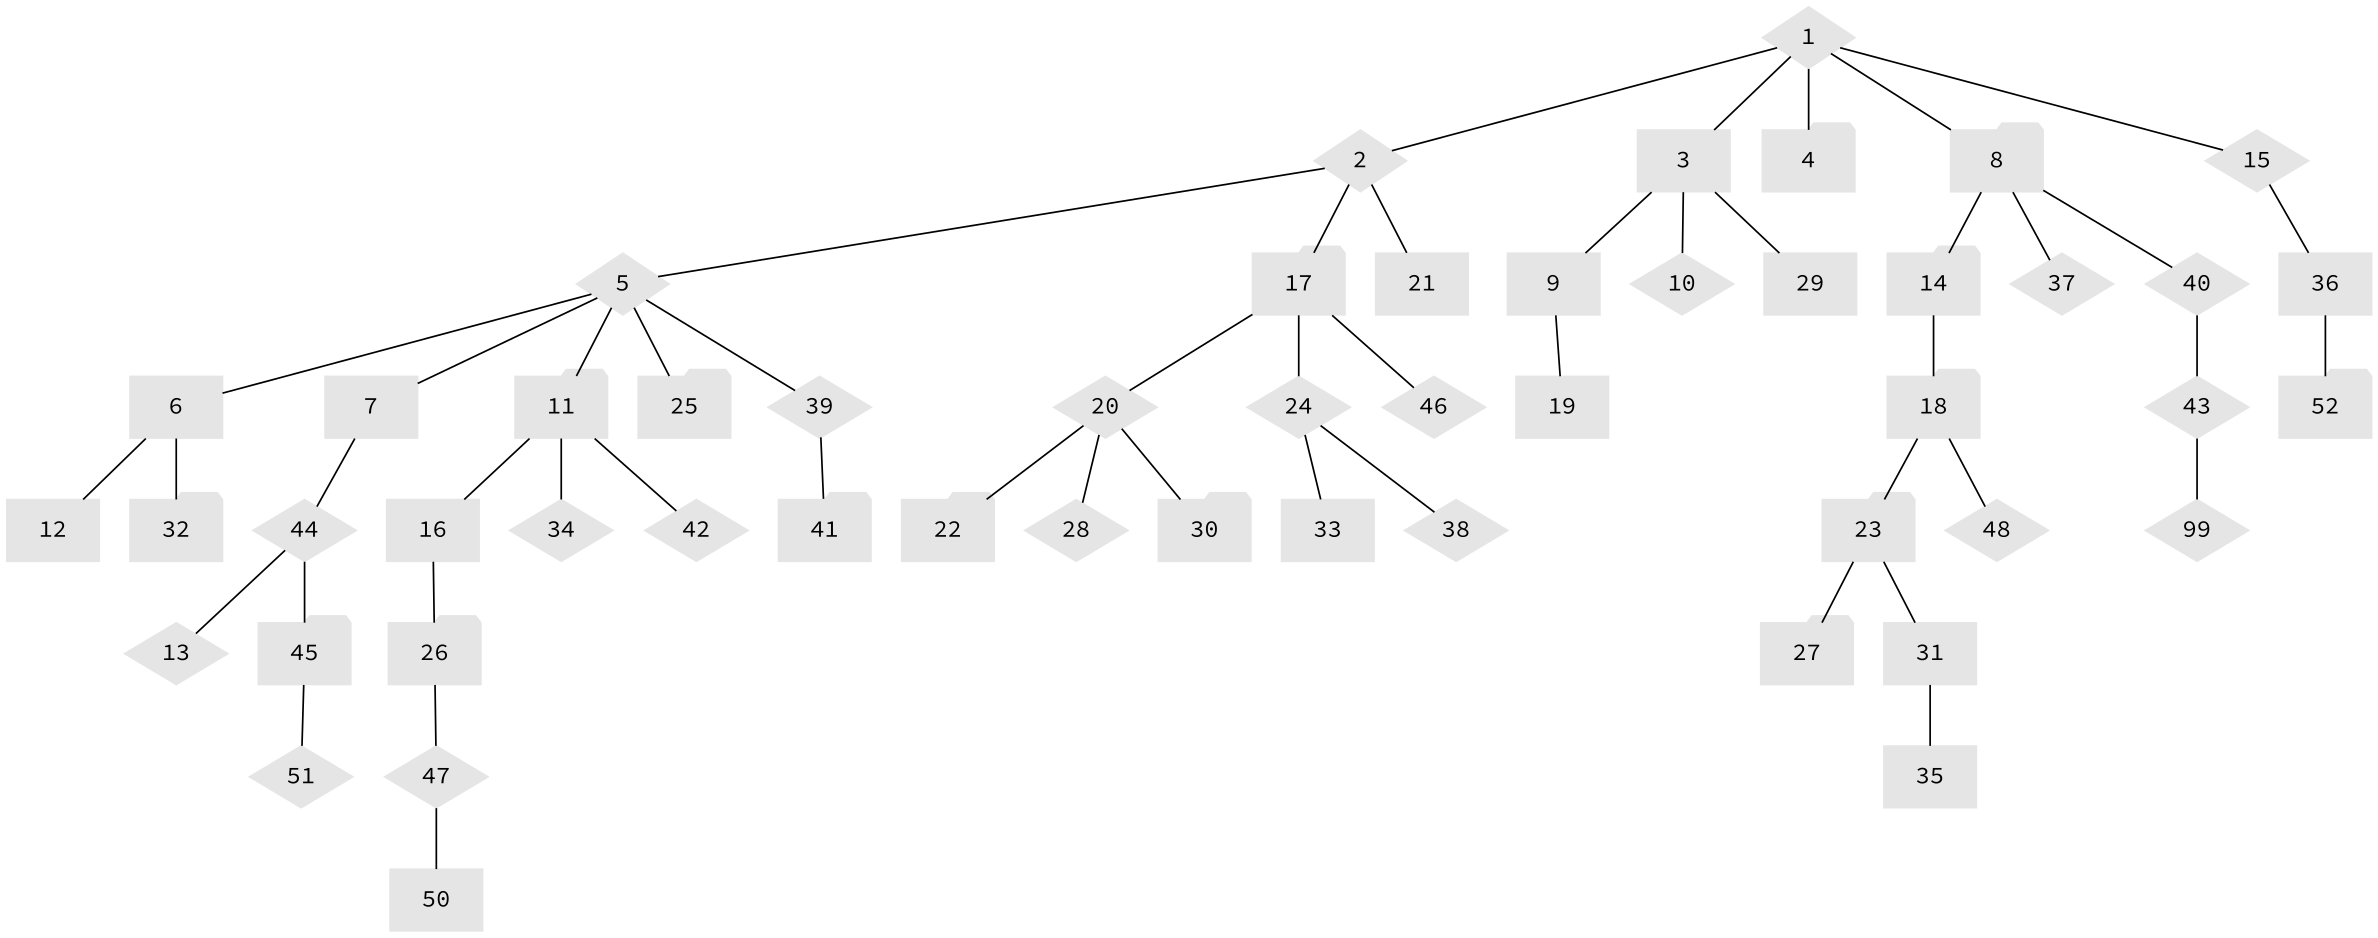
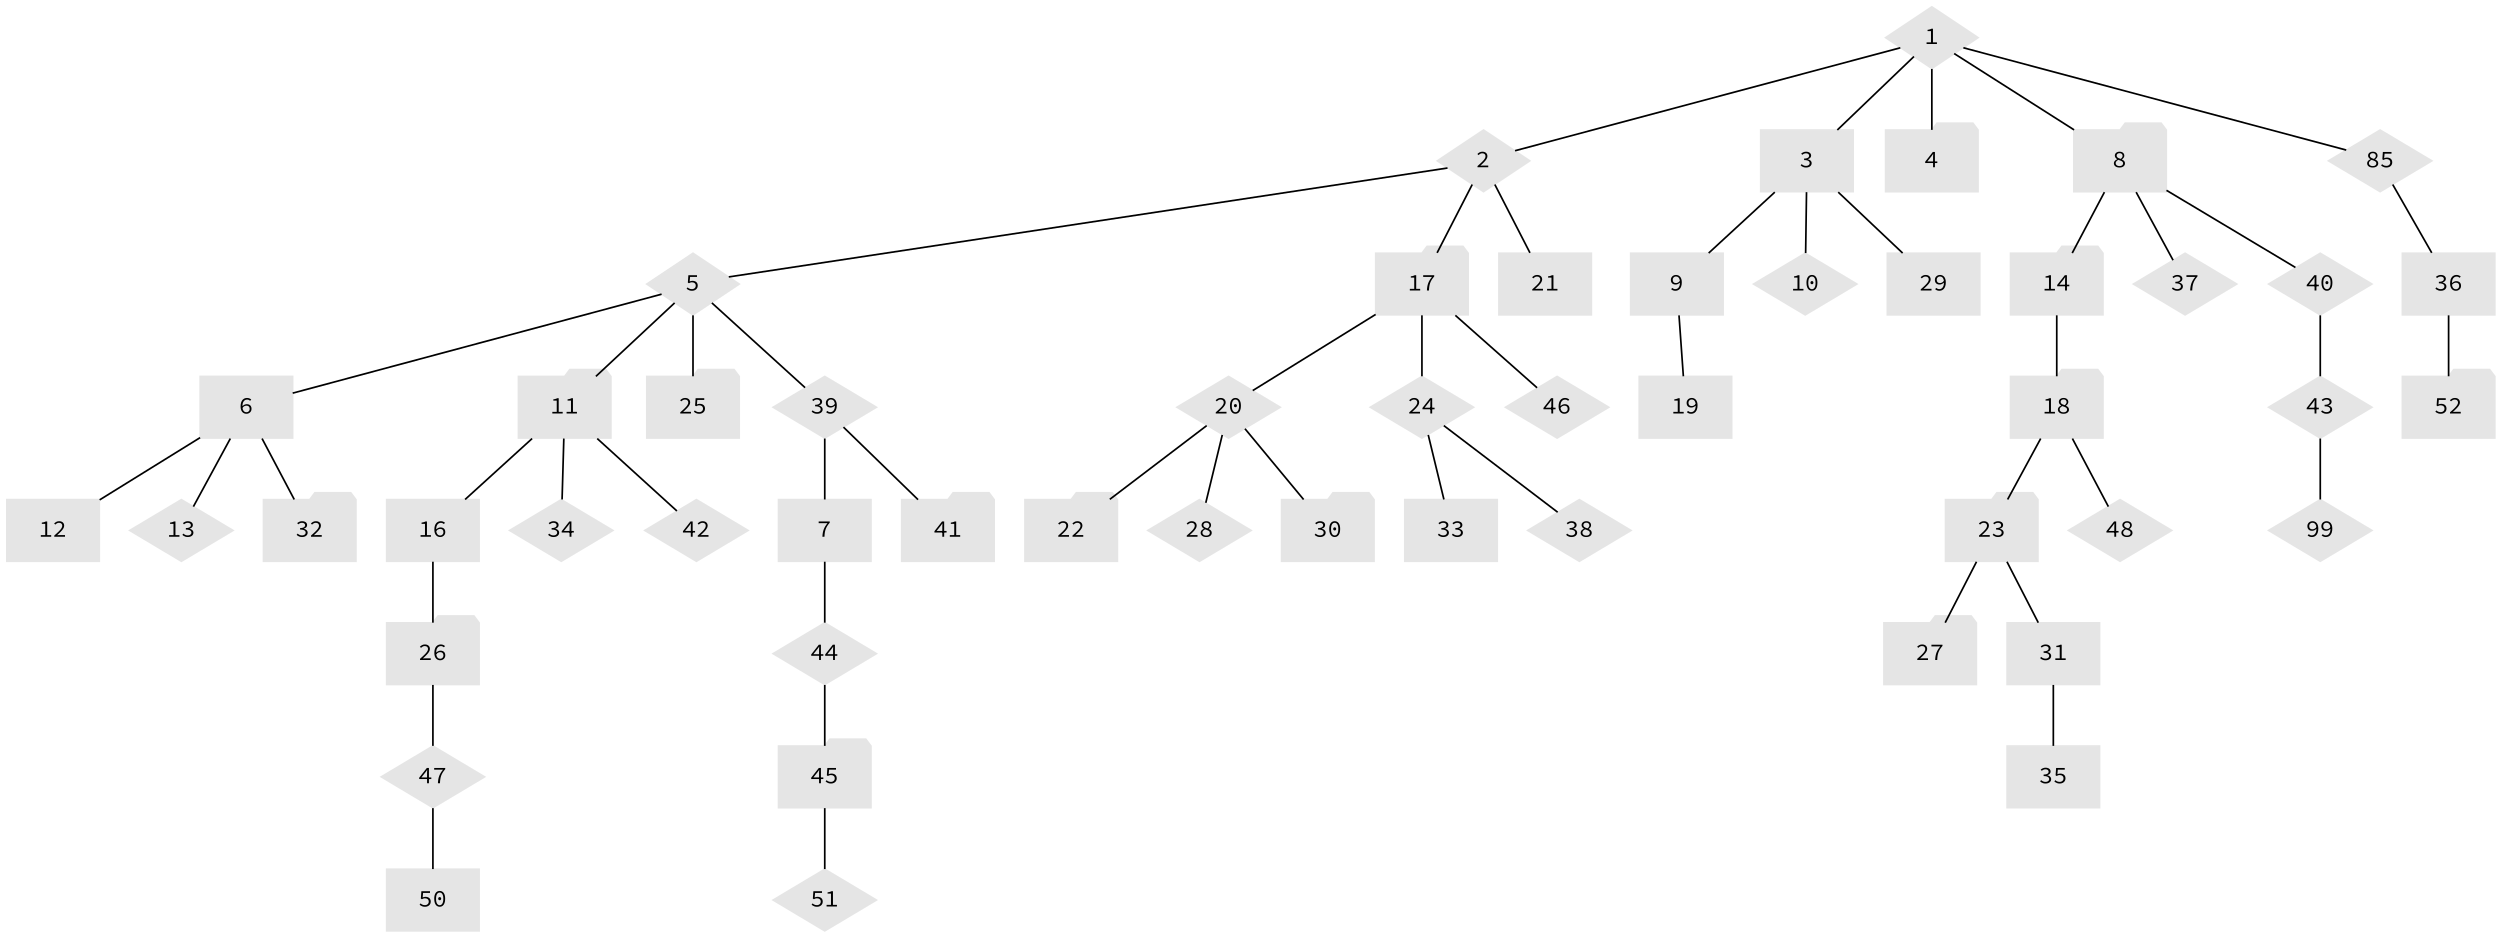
node "15": label "15" -> "85"
edge "5" -- "7": now "39" -- "7"
edge "44" -- "13": now "6" -- "13"
